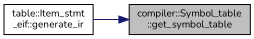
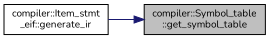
node "table::Item_stmt _eif::generate_ir": label "table::Item_stmt _eif::generate_ir" -> "compiler::Item_stmt _eif::generate_ir"
